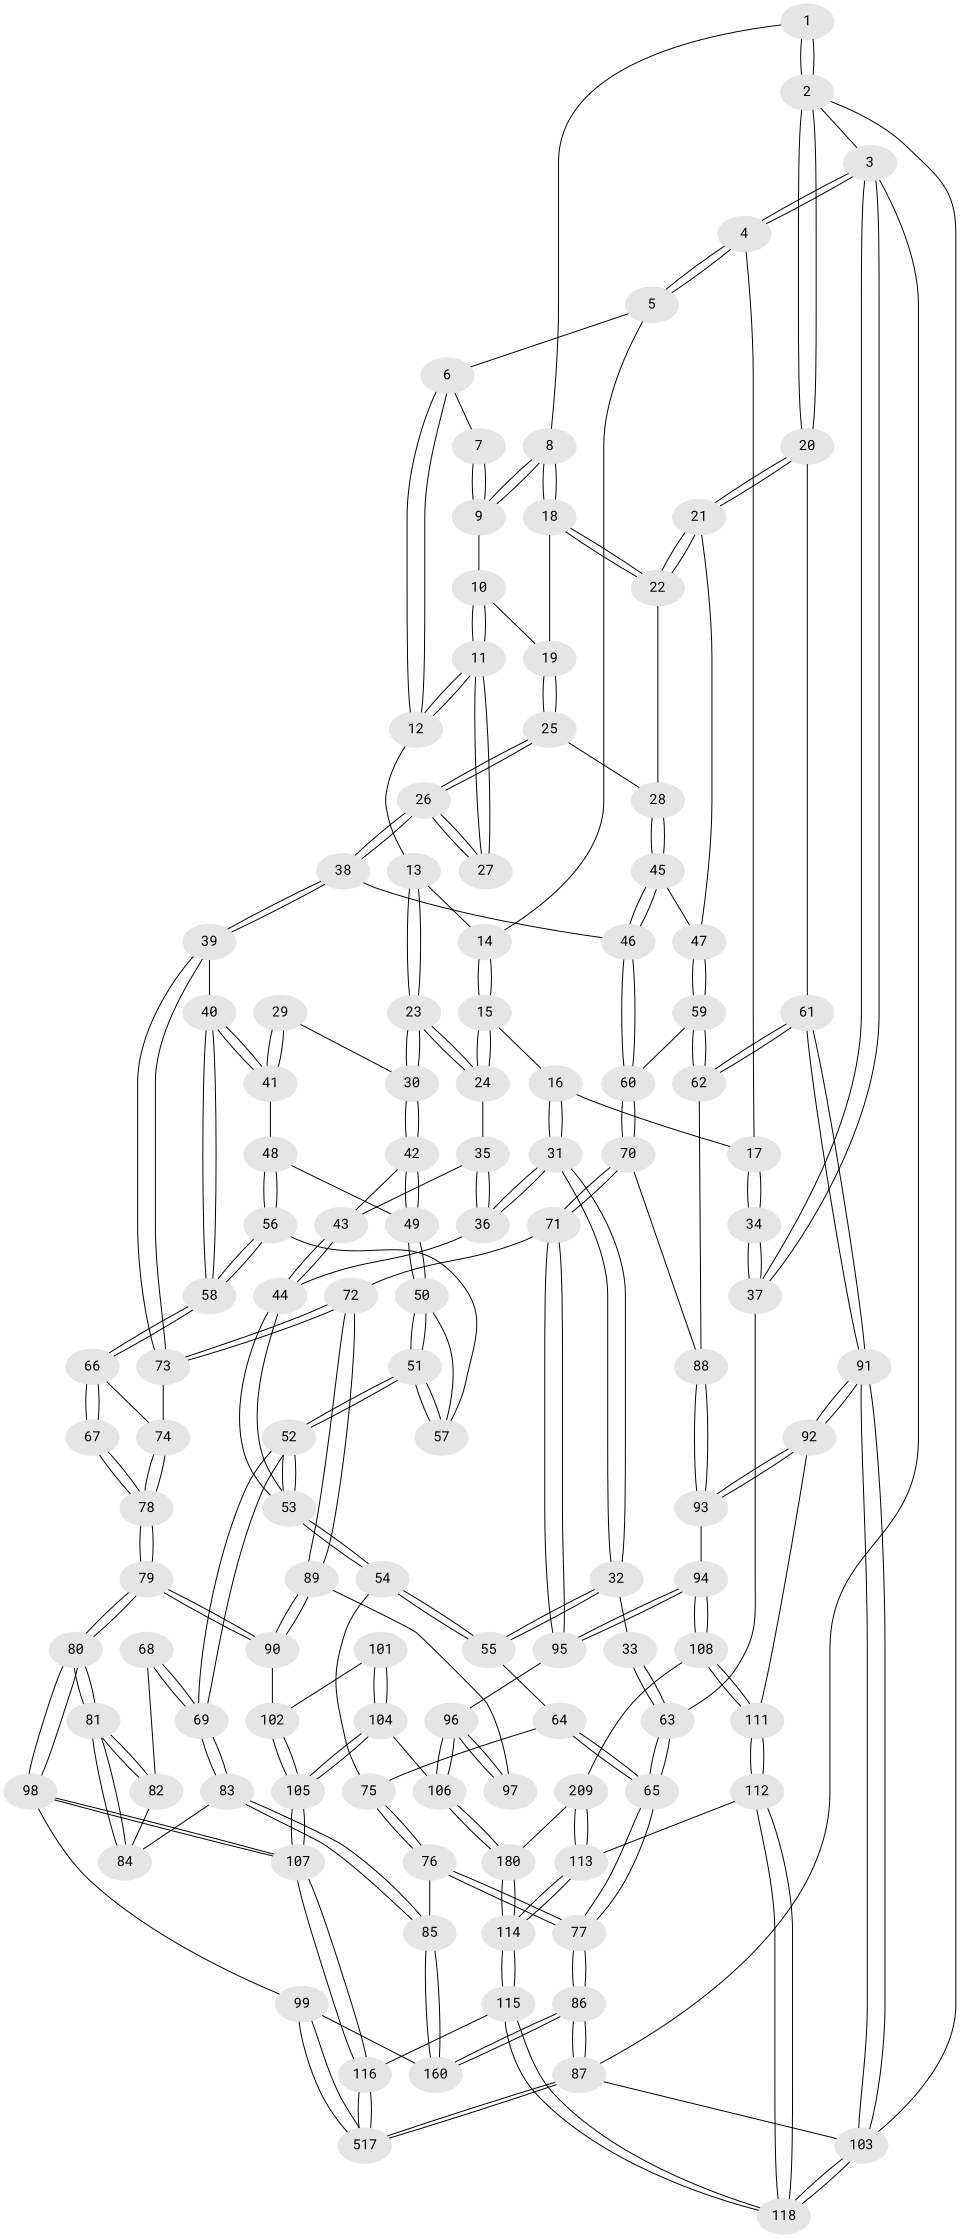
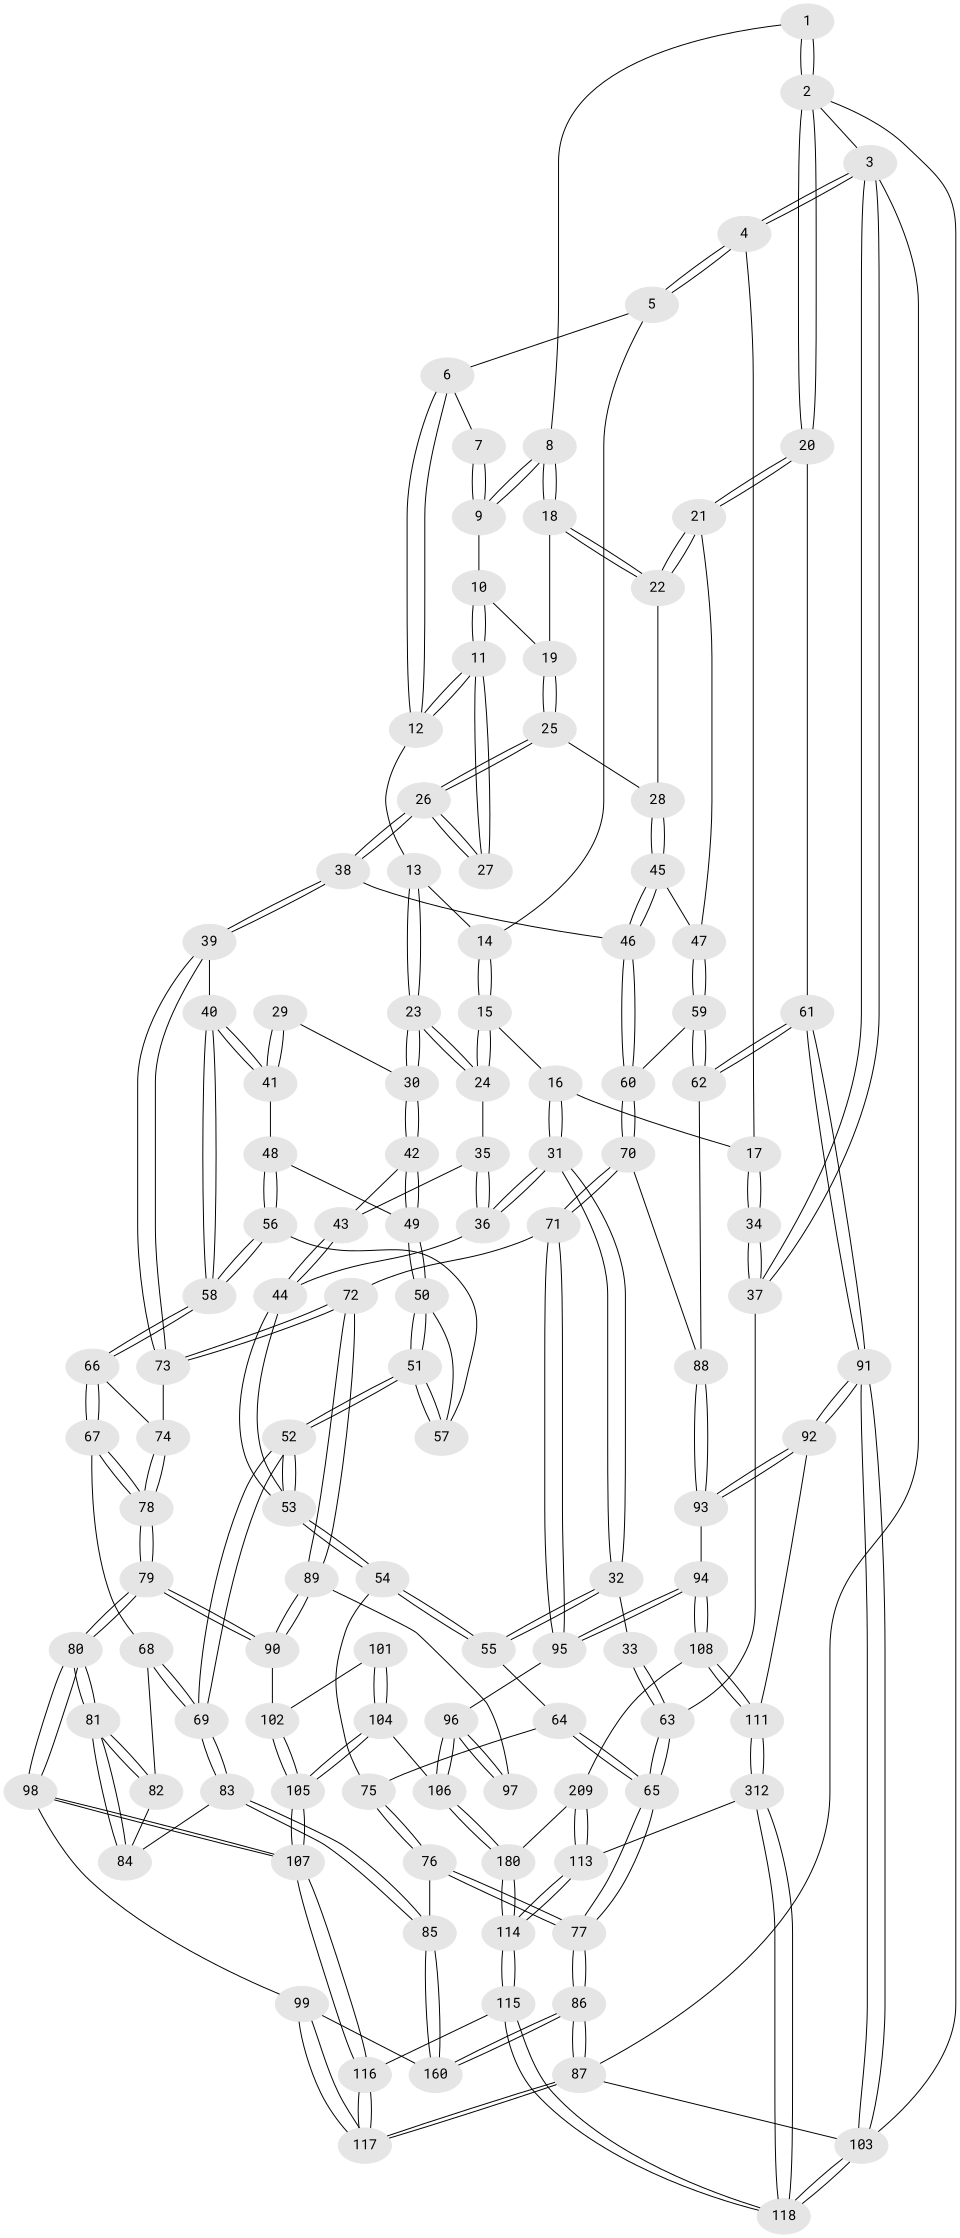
edge "67" -- "68": added
node "112": label "112" -> "312"
node "517": label "517" -> "117"
